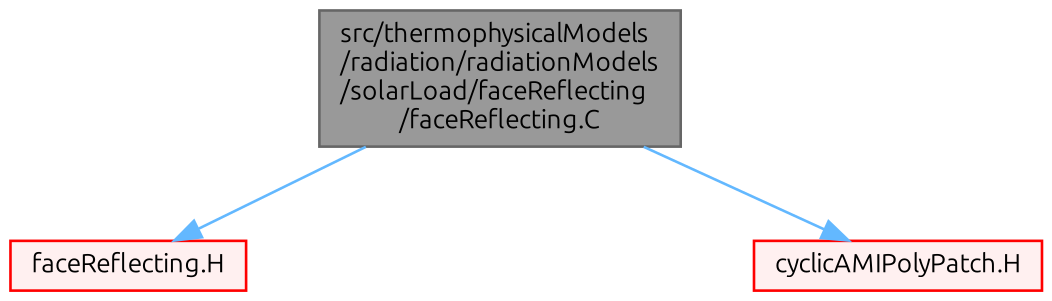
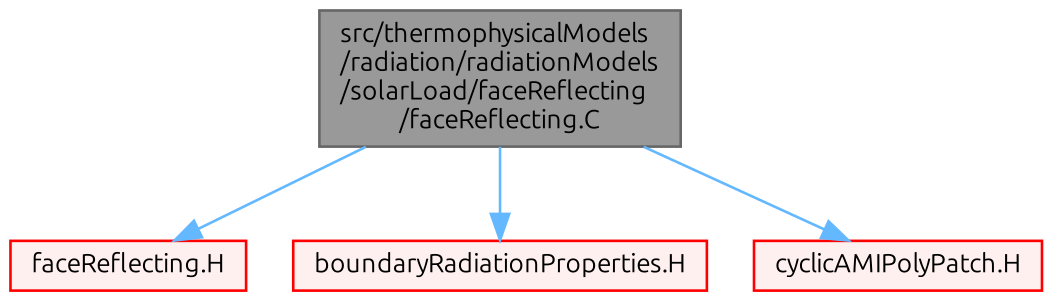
node "boundaryRadiationProperties.H": added
